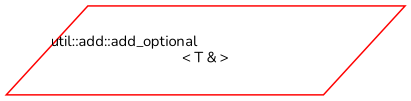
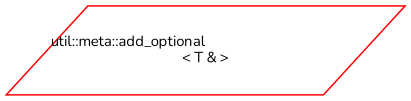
node "util::add::add_optional < T & >": label "util::add::add_optional < T & >" -> "util::meta::add_optional < T & >"
